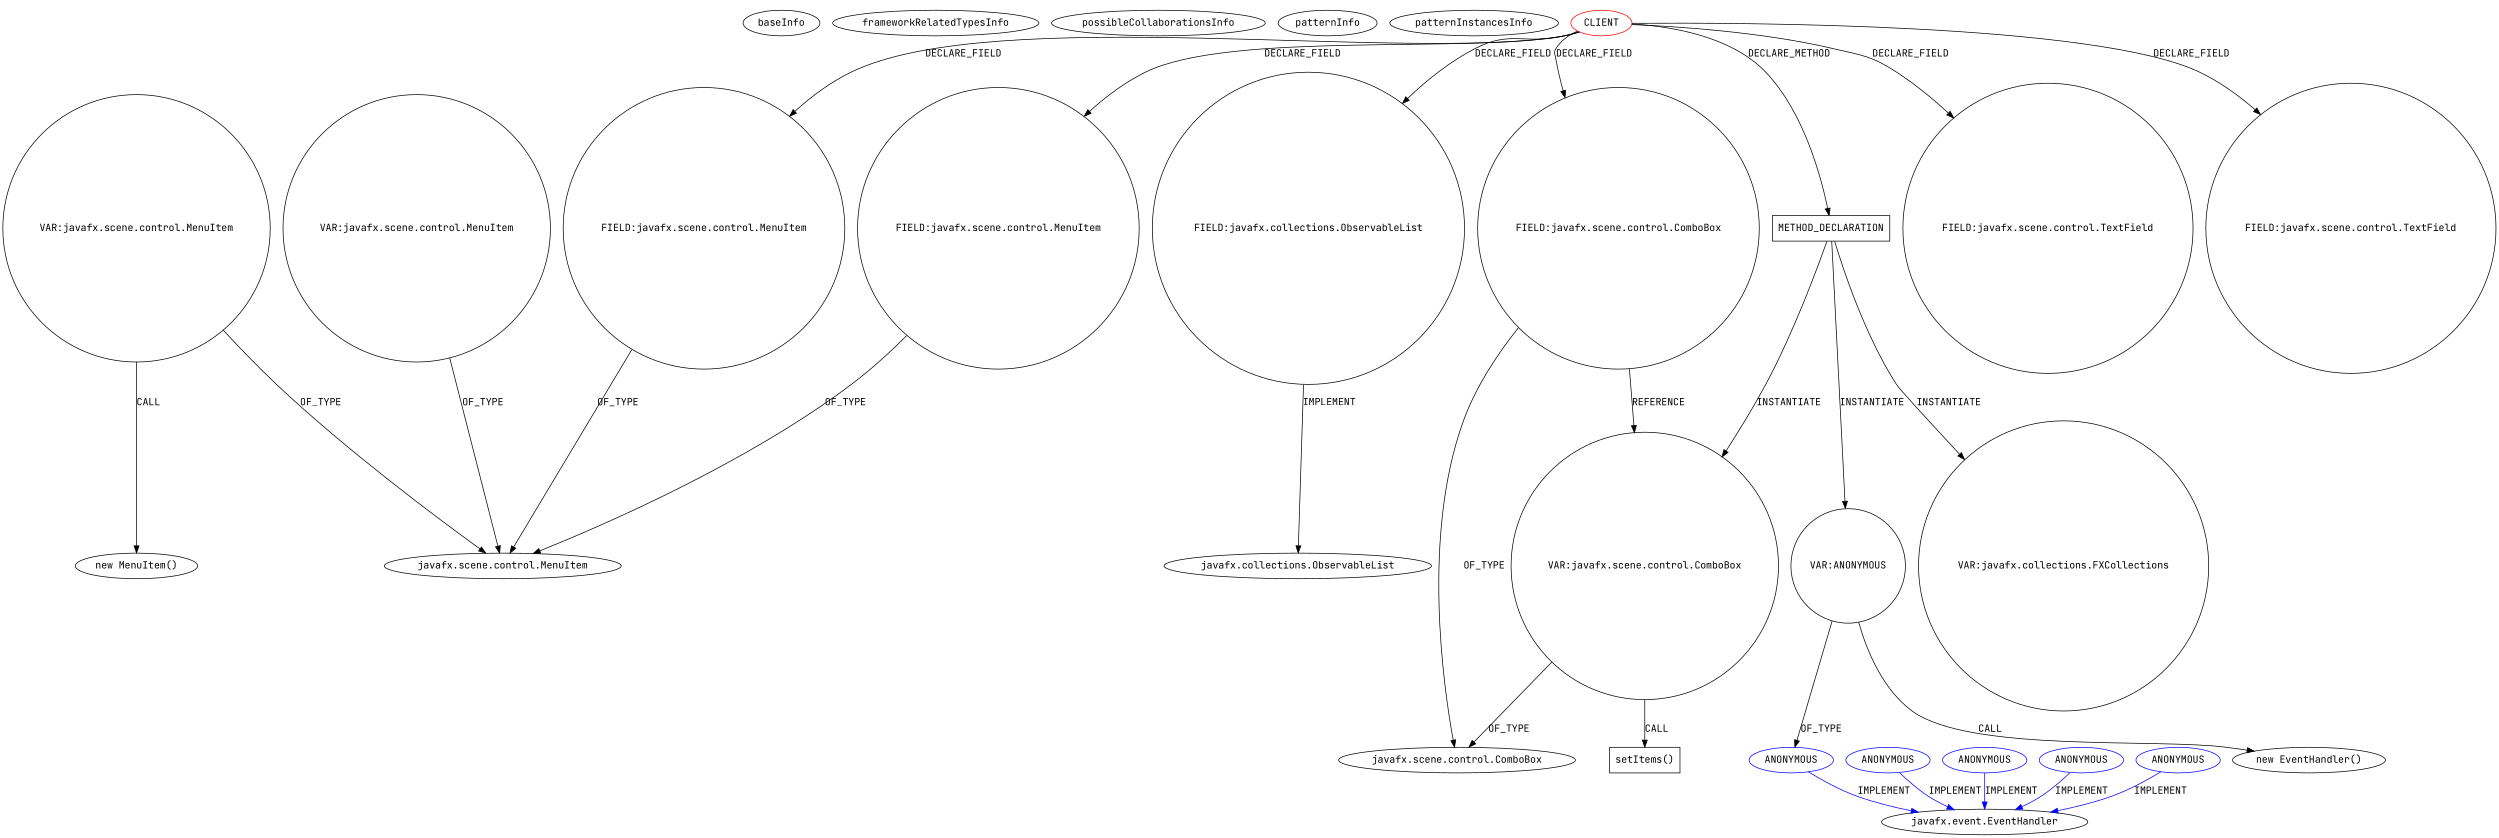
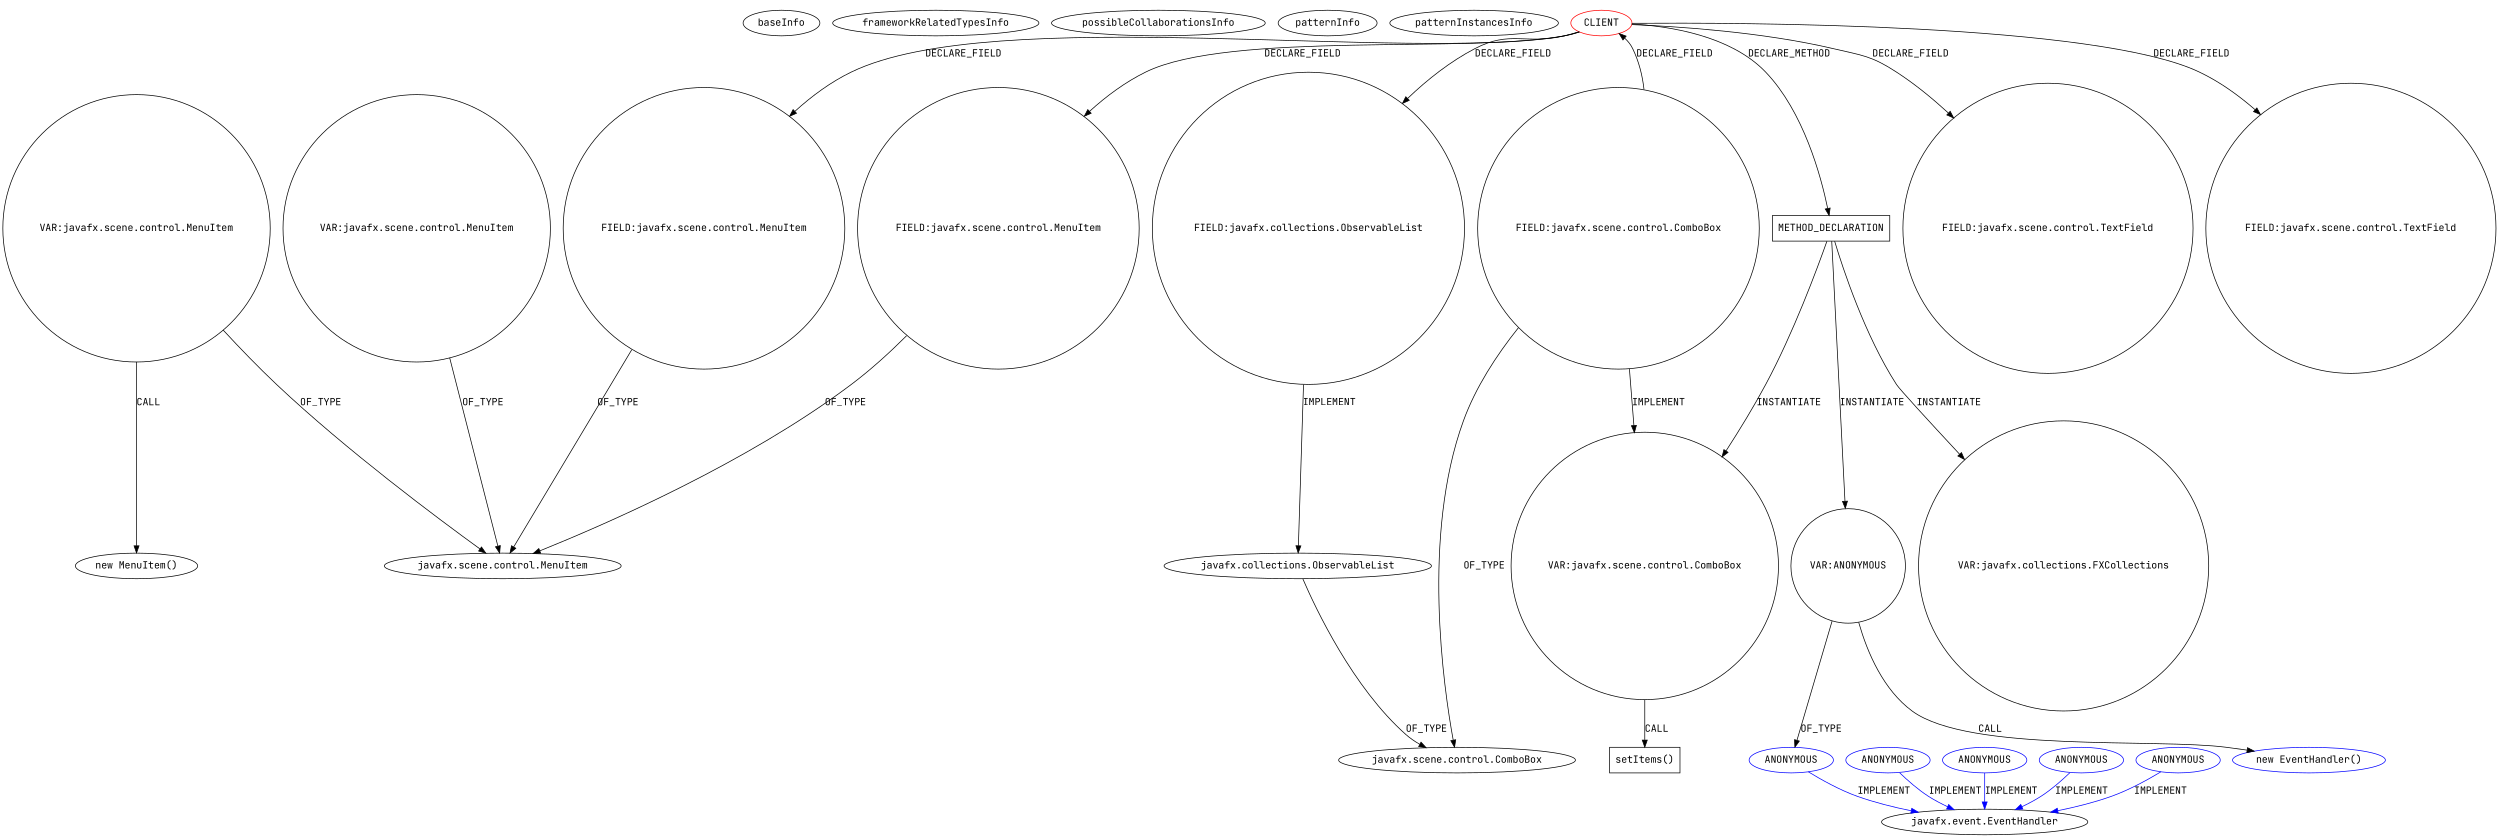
edge "CLIENT" -> "FIELD:javafx.scene.control.ComboBox": reversed
edge "FIELD:javafx.scene.control.ComboBox" -> "VAR:javafx.scene.control.ComboBox": label "REFERENCE" -> "IMPLEMENT"
edge "VAR:javafx.scene.control.ComboBox" -> "javafx.scene.control.ComboBox": now "javafx.collections.ObservableList" -> "javafx.scene.control.ComboBox"
node "new EventHandler()": color black -> blue
